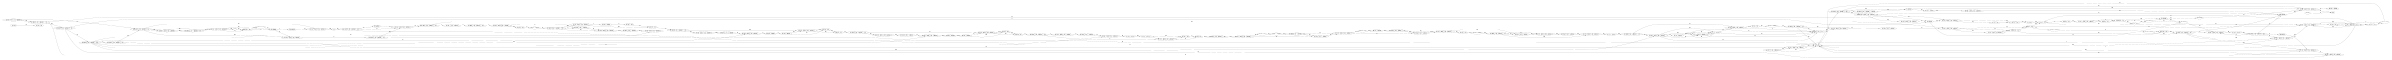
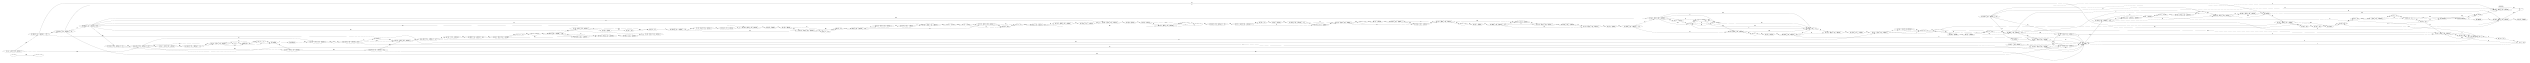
node "add eax , address": removed
